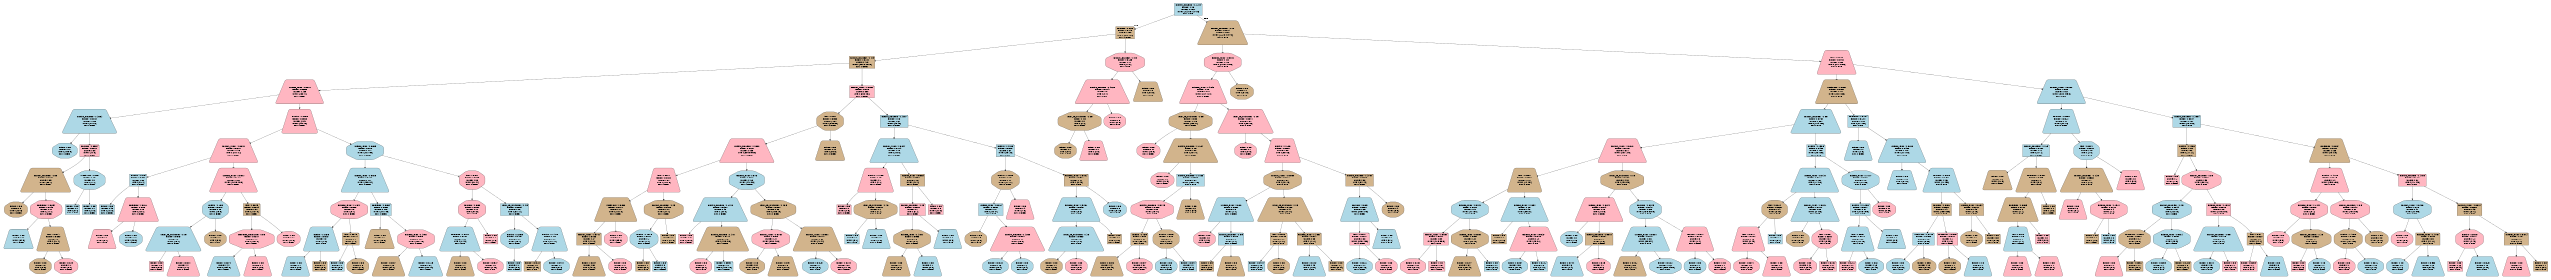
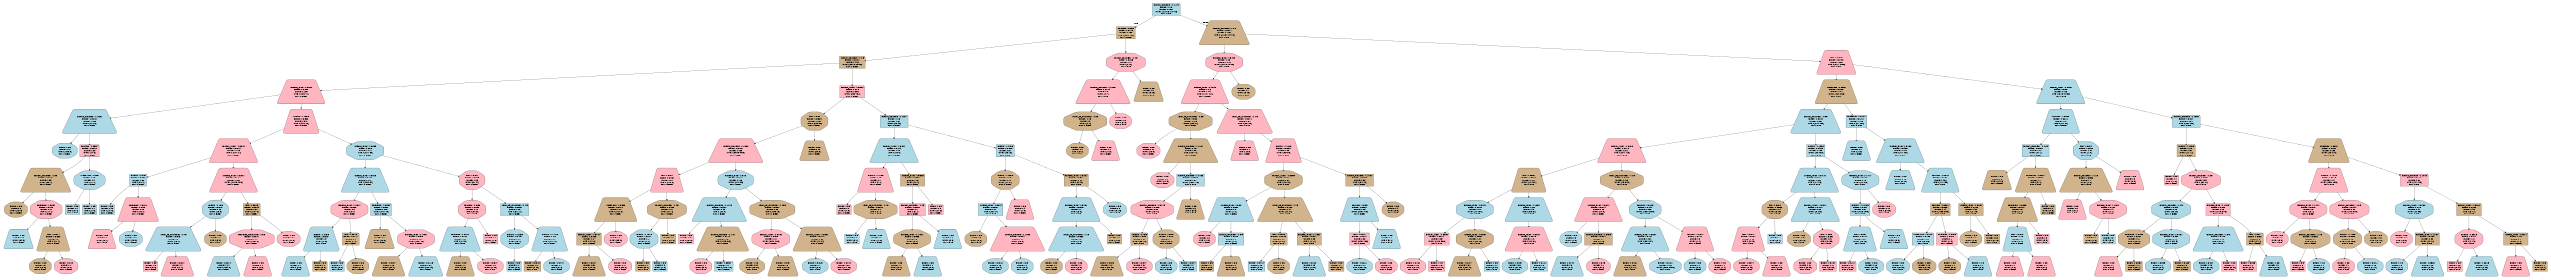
node "entropy = 0.0 samples = 6 value = [9, 0] class = Green": shape octagon -> trapezium
node "entropy = 0.0 samples = 7 value = [12, 0] class = Green": removed
